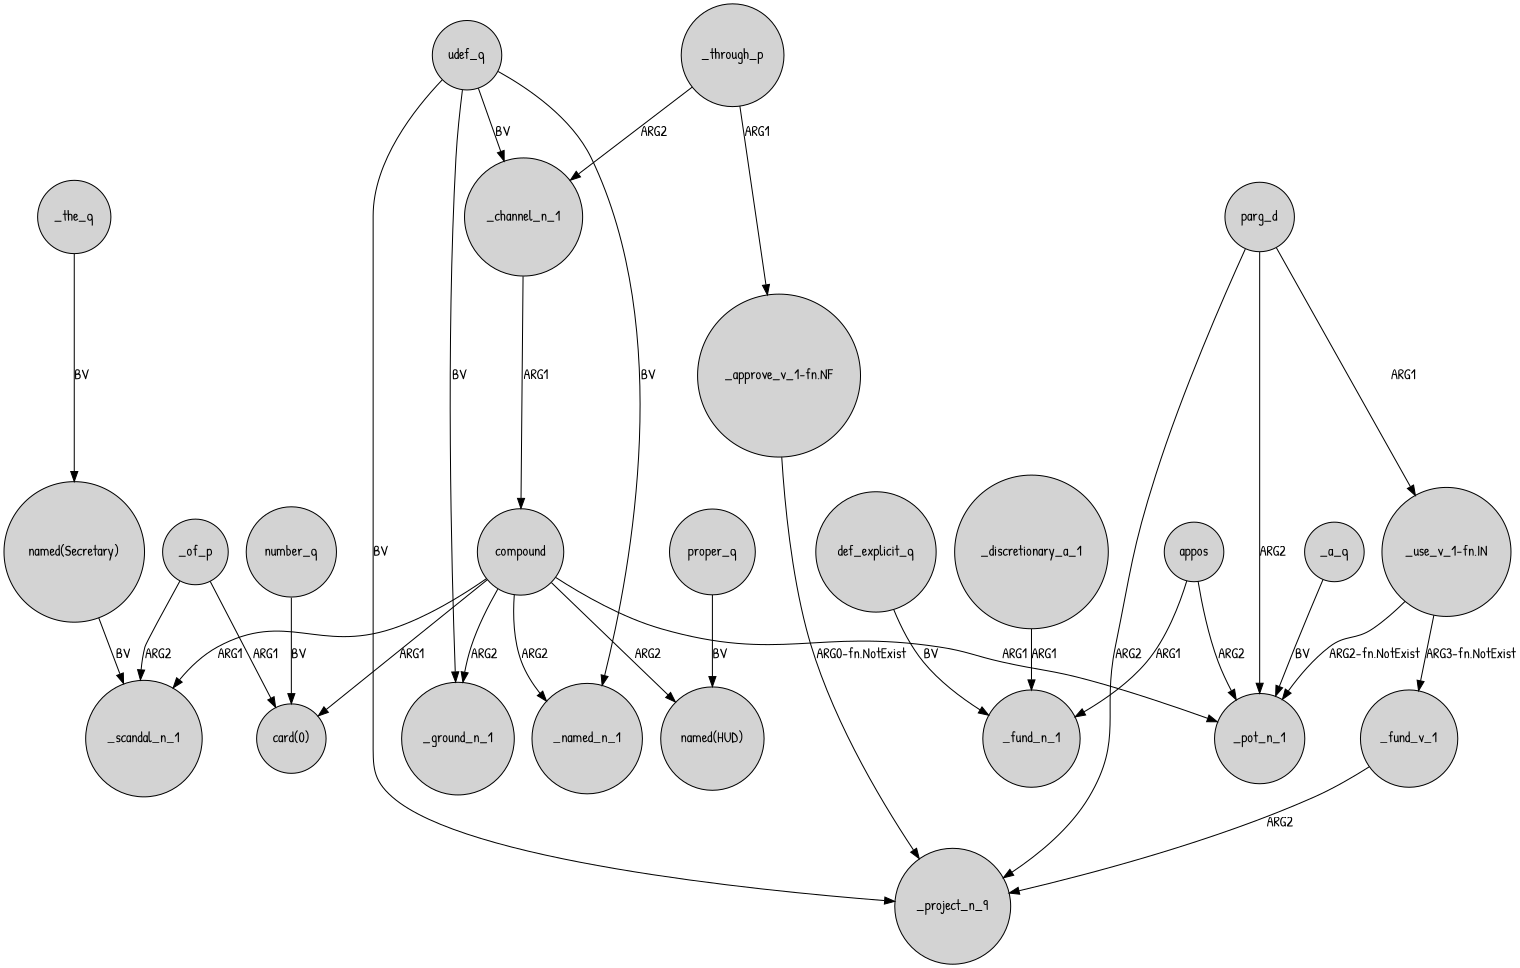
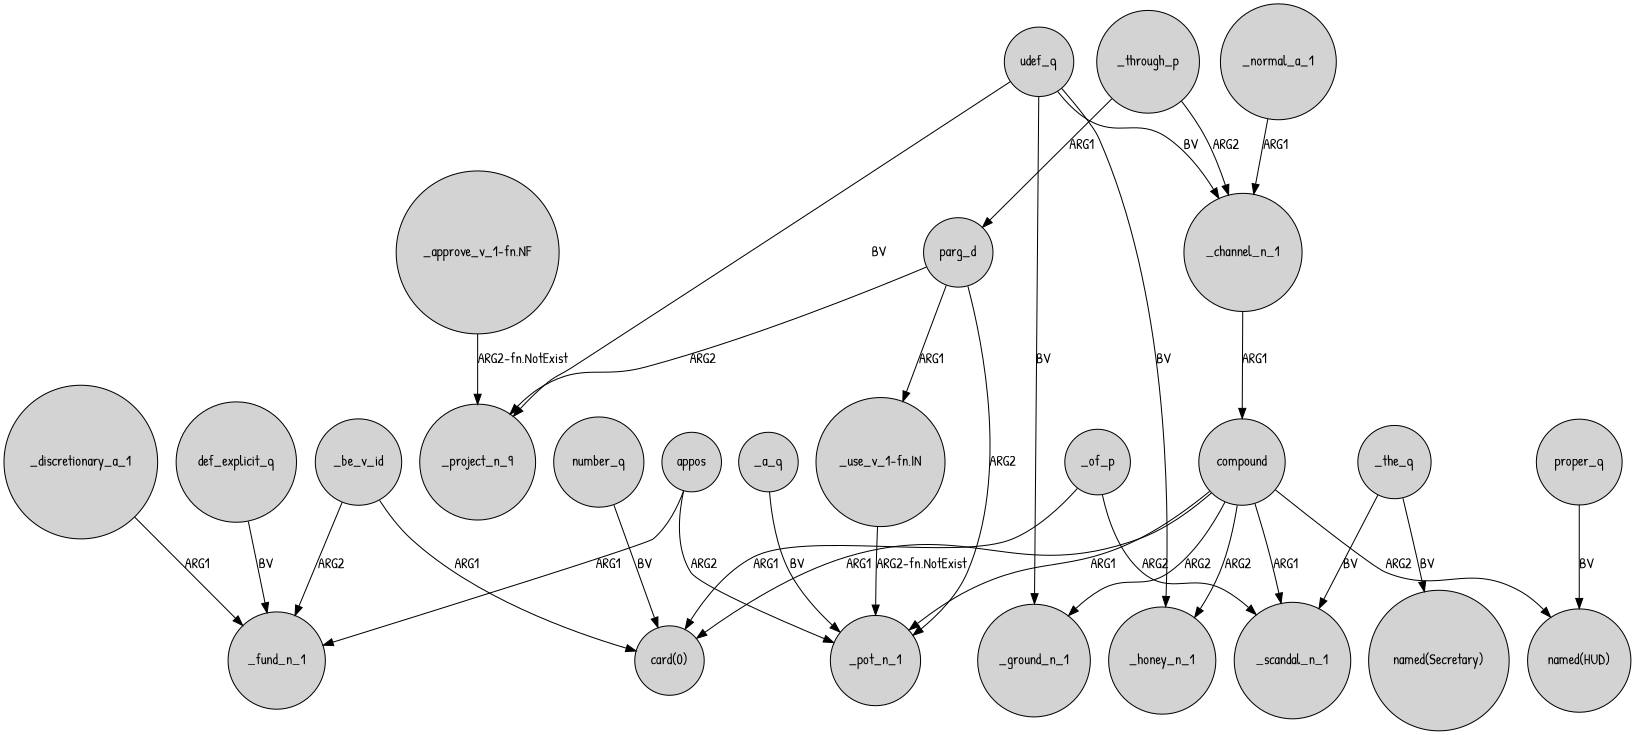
node "_normal_a_1": added
edge "_through_p" -> "_approve_v_1-fn.NF": now "_through_p" -> "parg_d"
node "_be_v_id": added
edge "named(Secretary)" -> "_scandal_n_1": now "_the_q" -> "_scandal_n_1"
edge "_approve_v_1-fn.NF" -> "_project_n_9": label "ARG0-fn.NotExist" -> "ARG2-fn.NotExist"
node "_named_n_1": label "_named_n_1" -> "_honey_n_1"
node "_fund_v_1": removed
